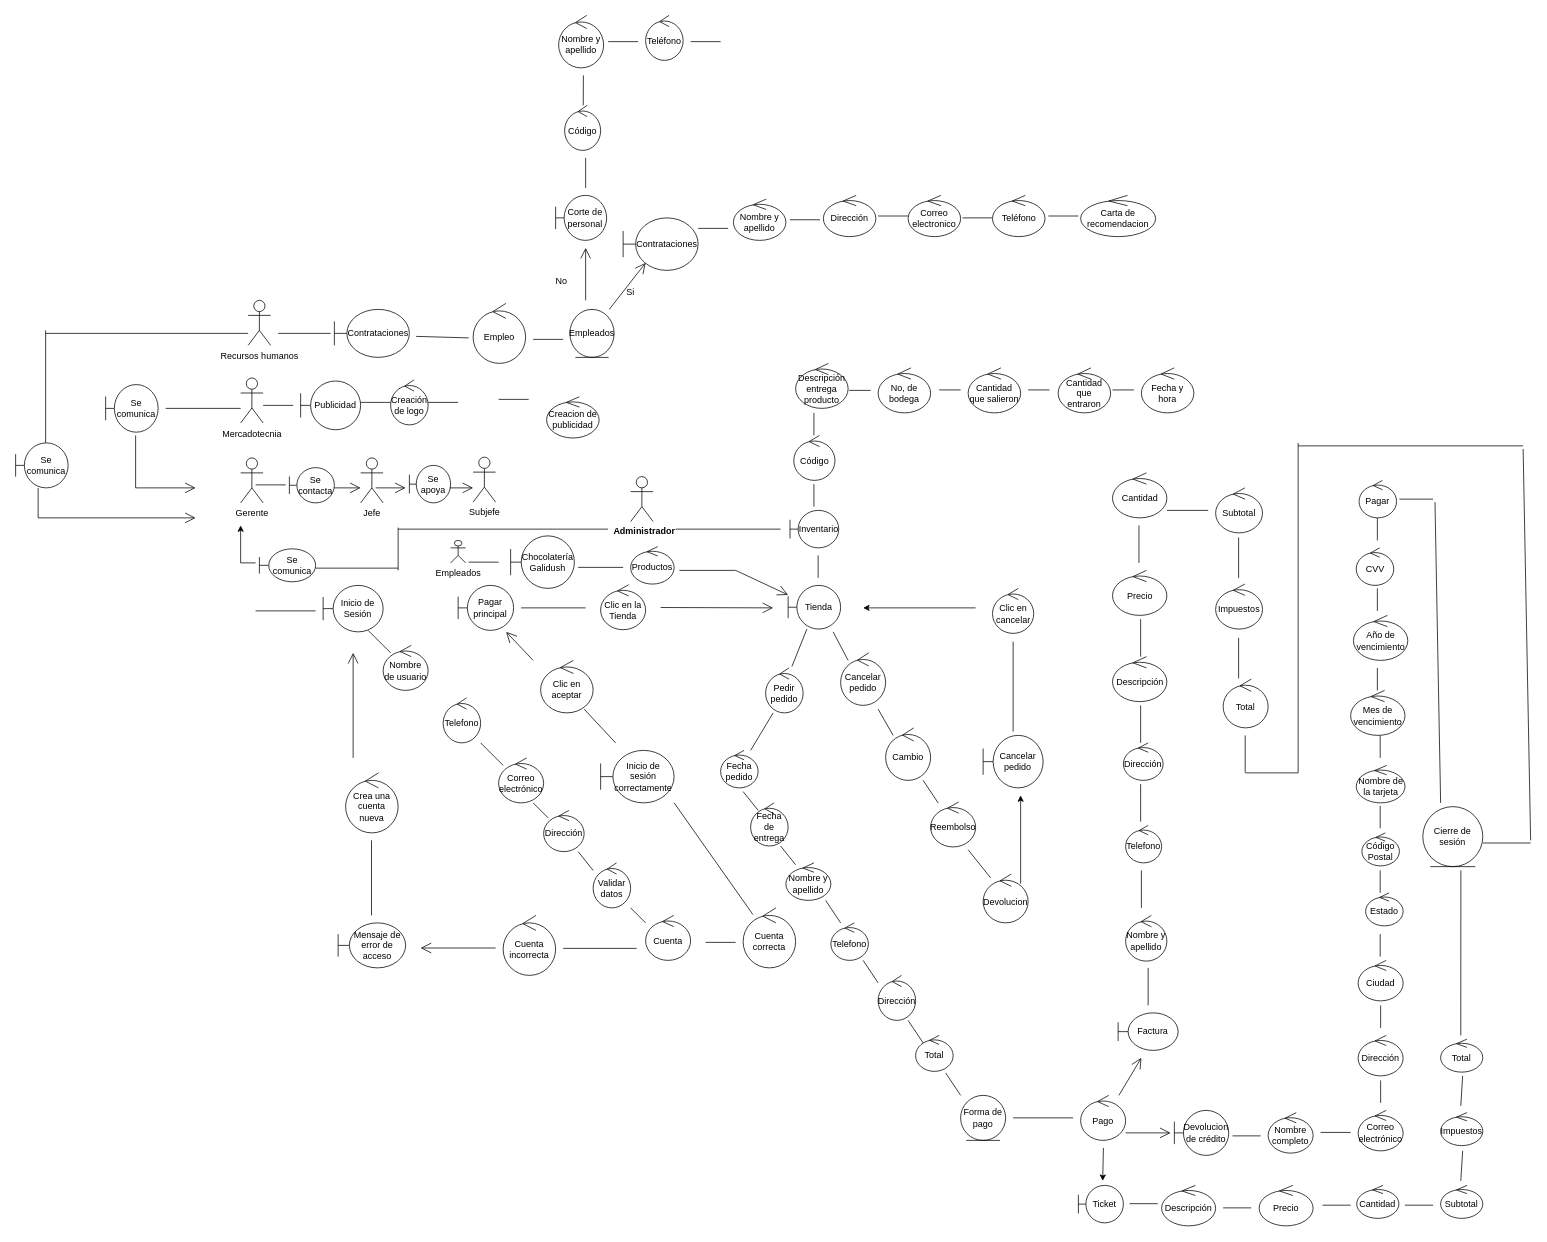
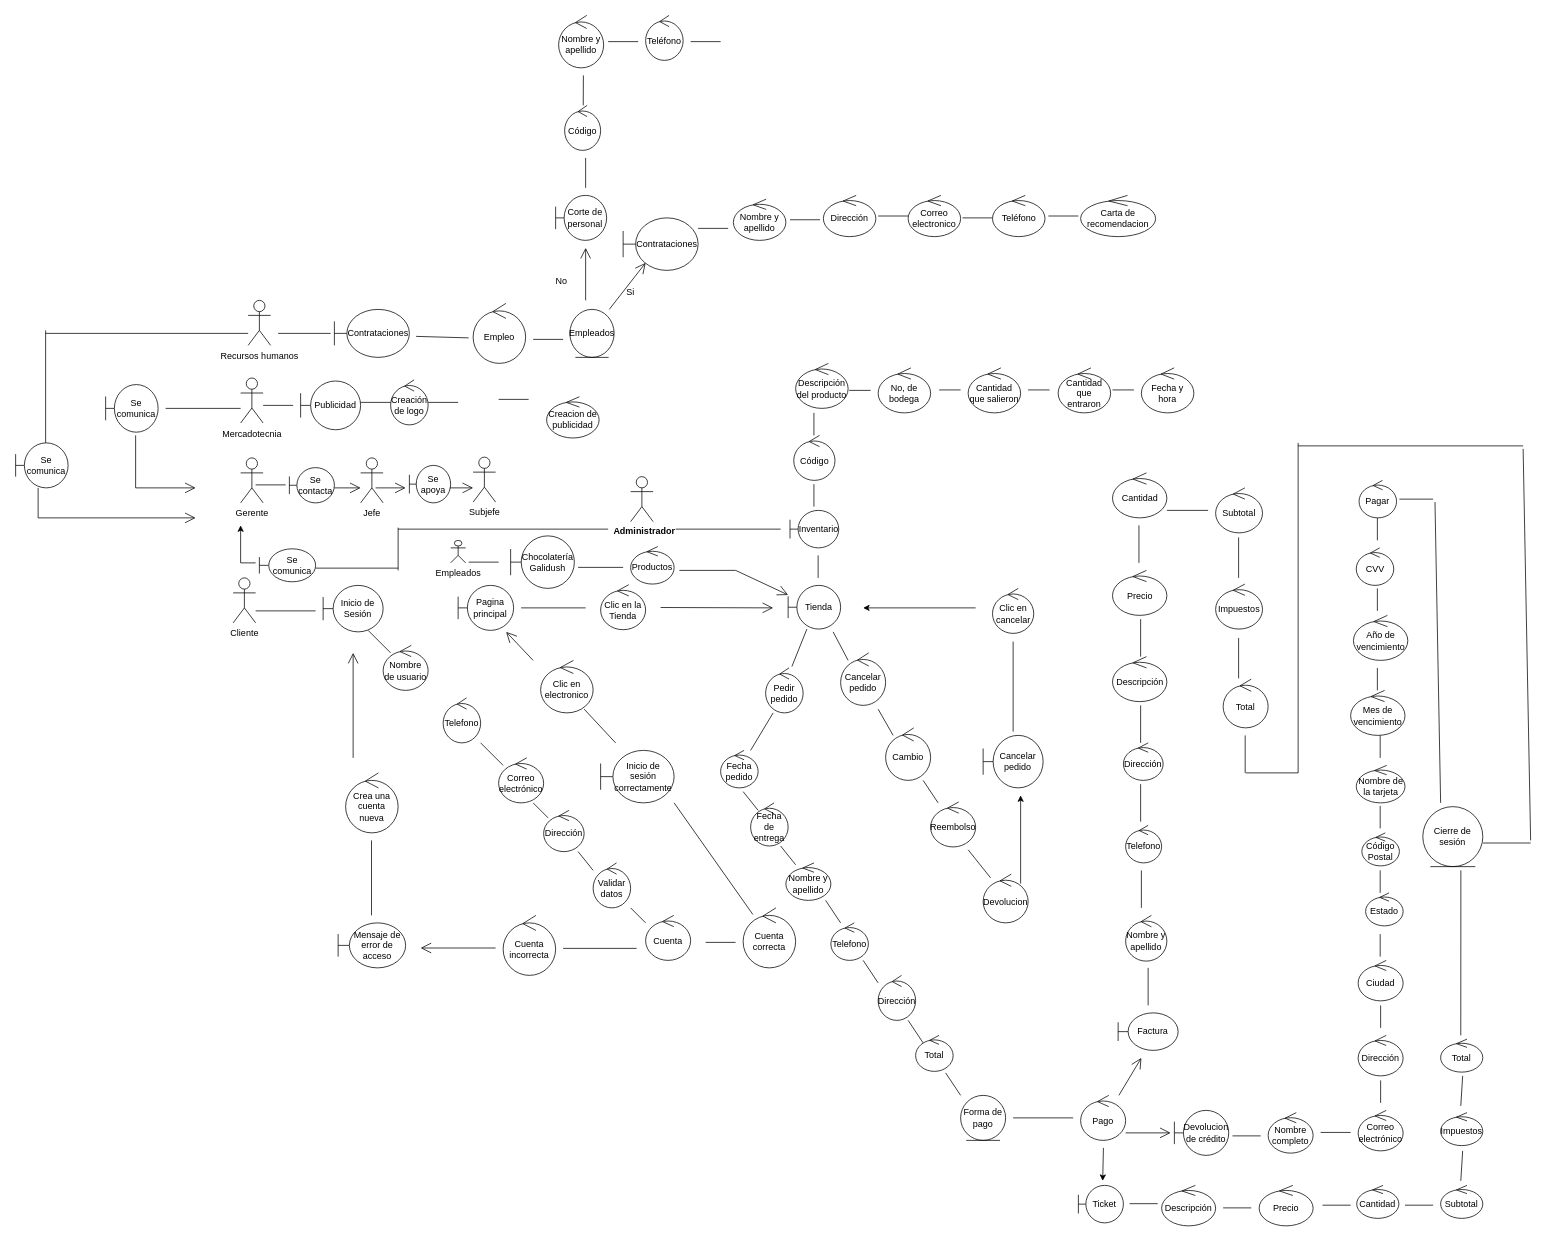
node "Descripción entrega producto": label "Descripción entrega producto" -> "Descripción del producto"
node "Cliente": added
node "Pagar principal": label "Pagar principal" -> "Pagina principal"
node "Clic en aceptar": label "Clic en aceptar" -> "Clic en electronico"
